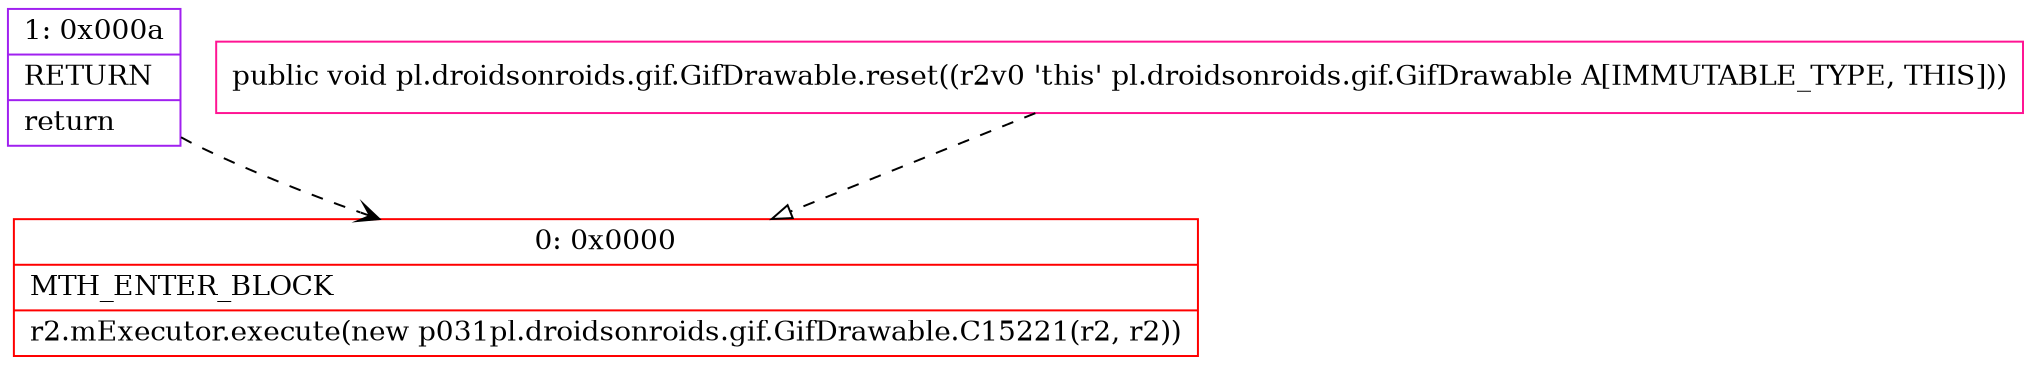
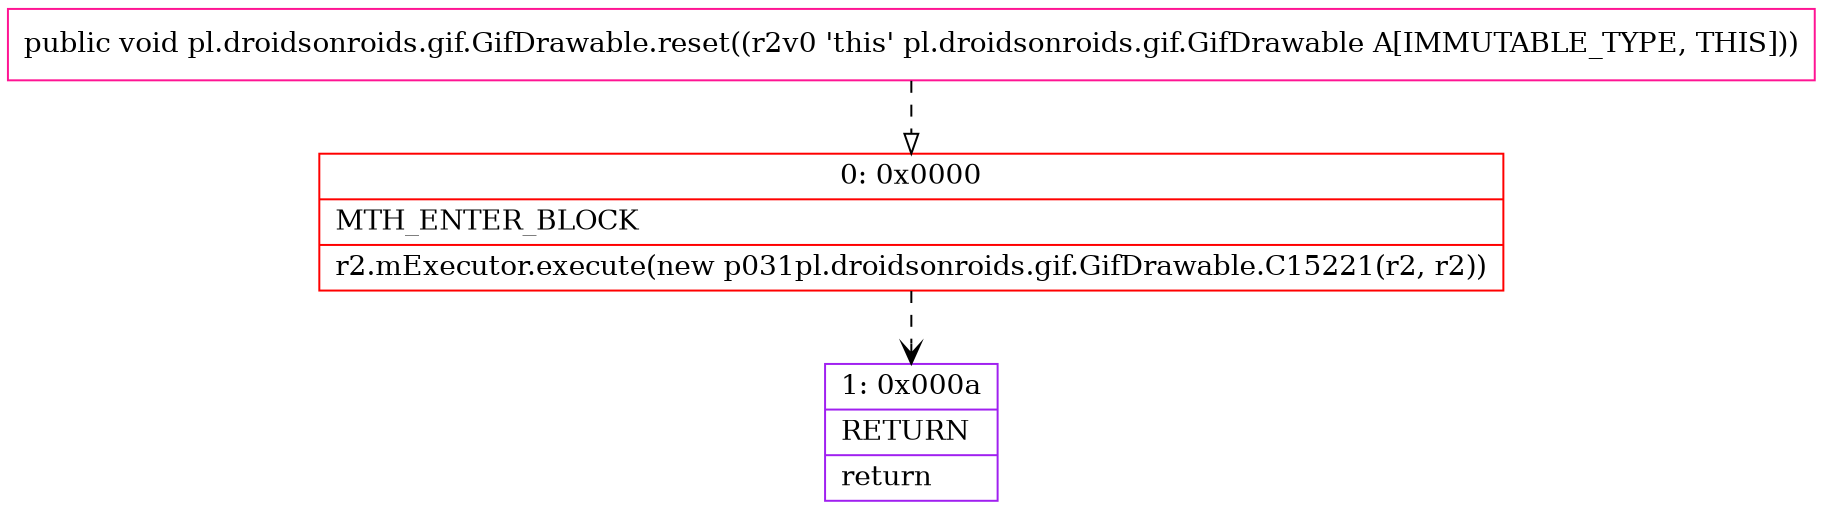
edge "1: 0x000a" -> "0: 0x0000": reversed
